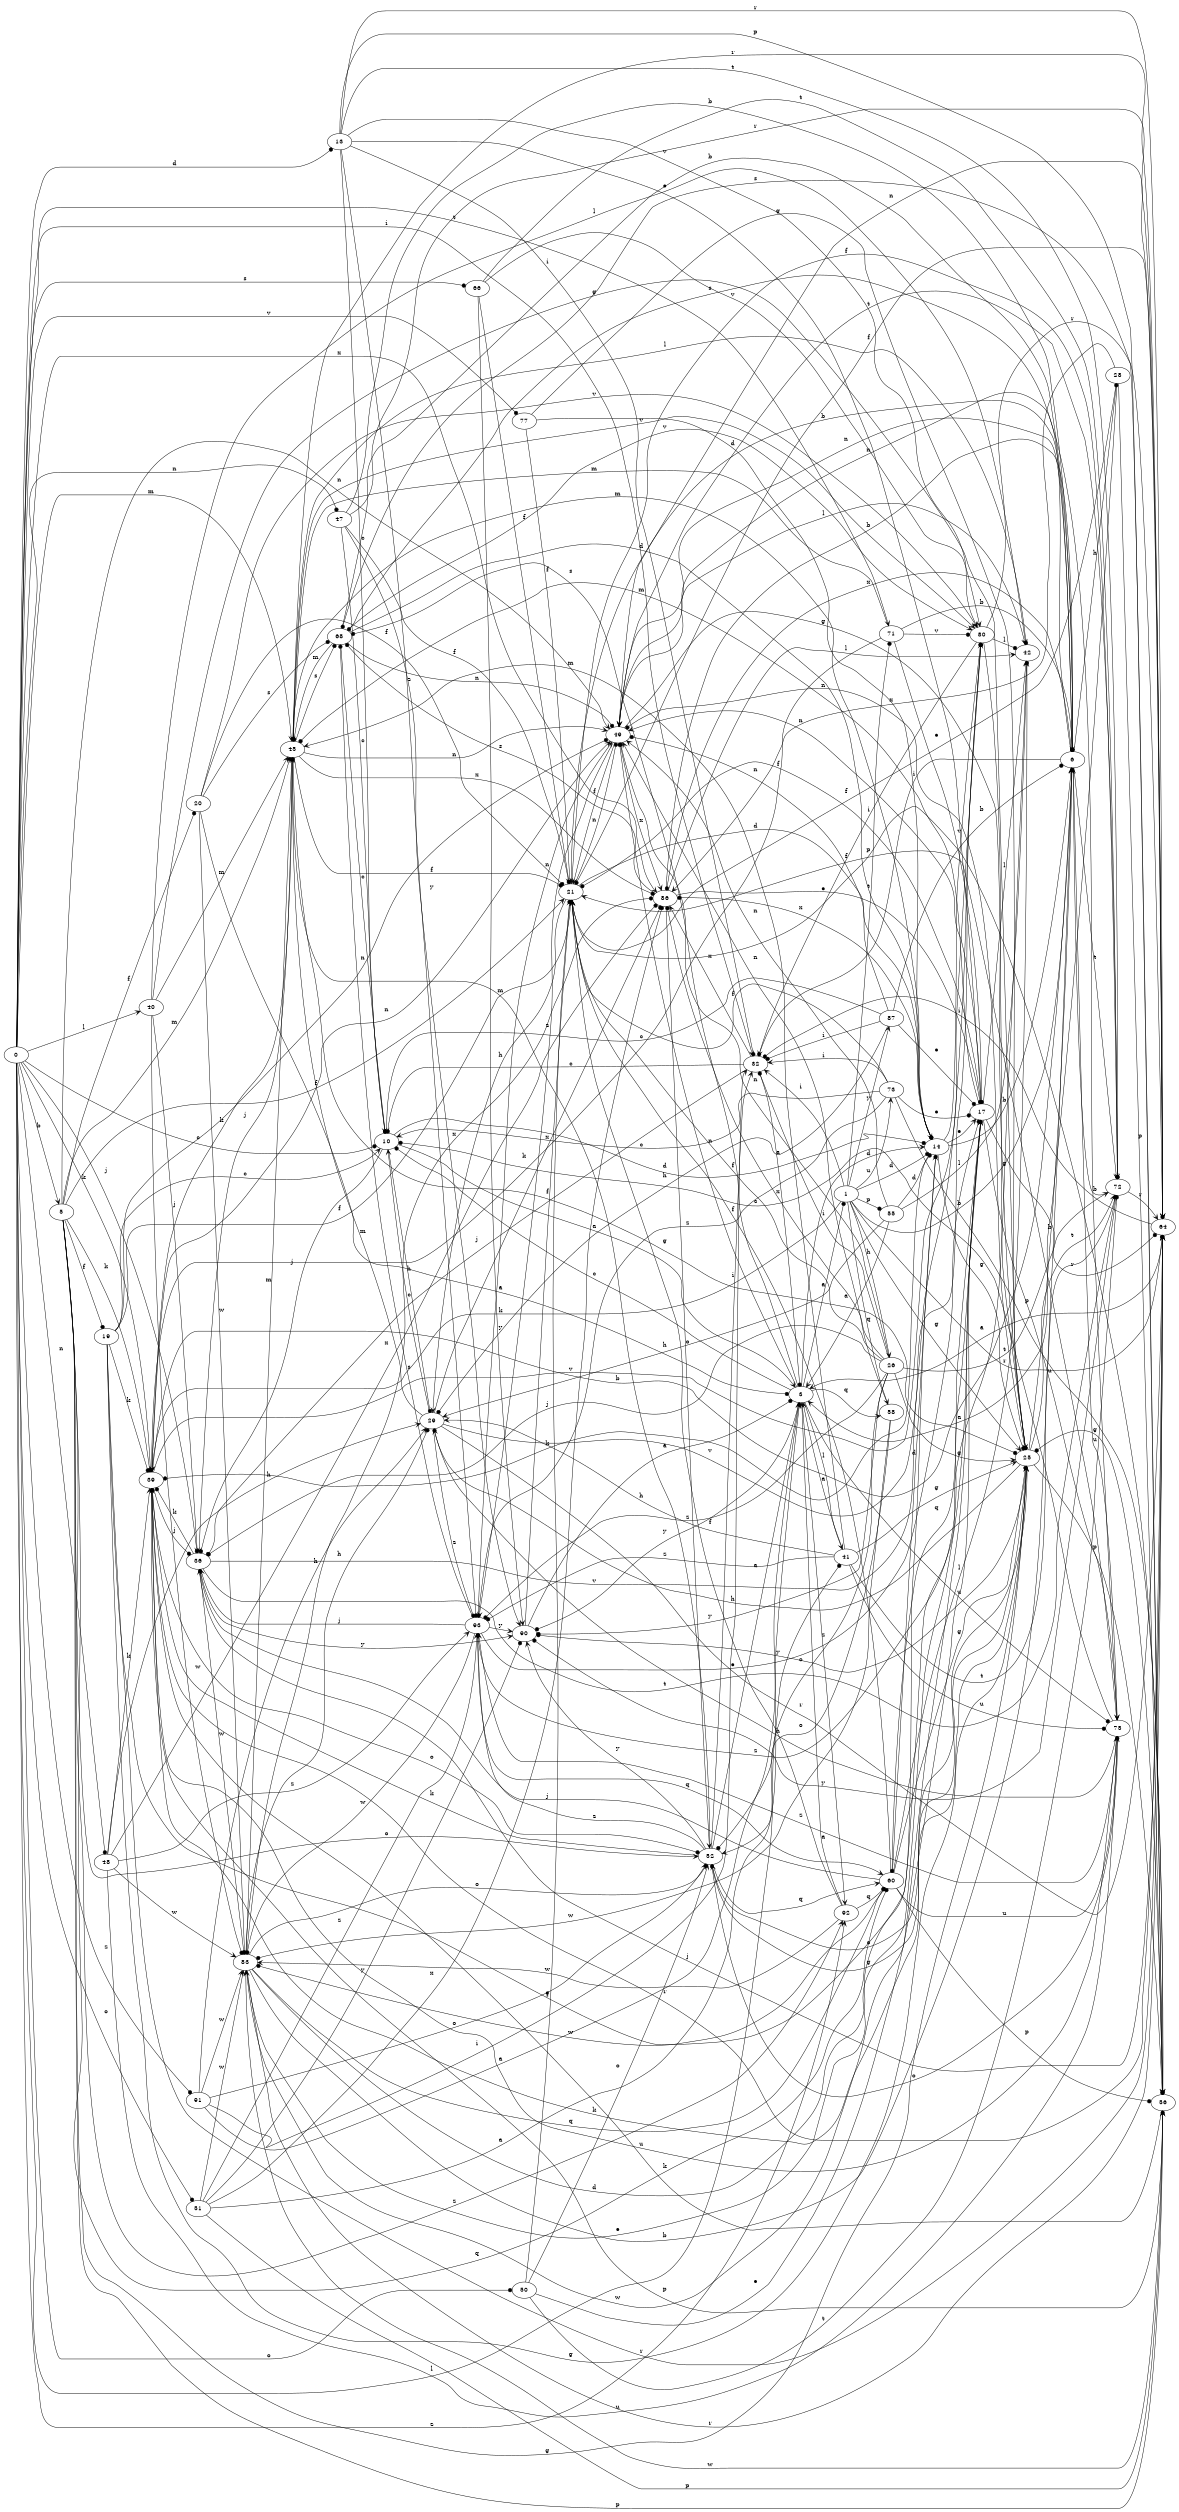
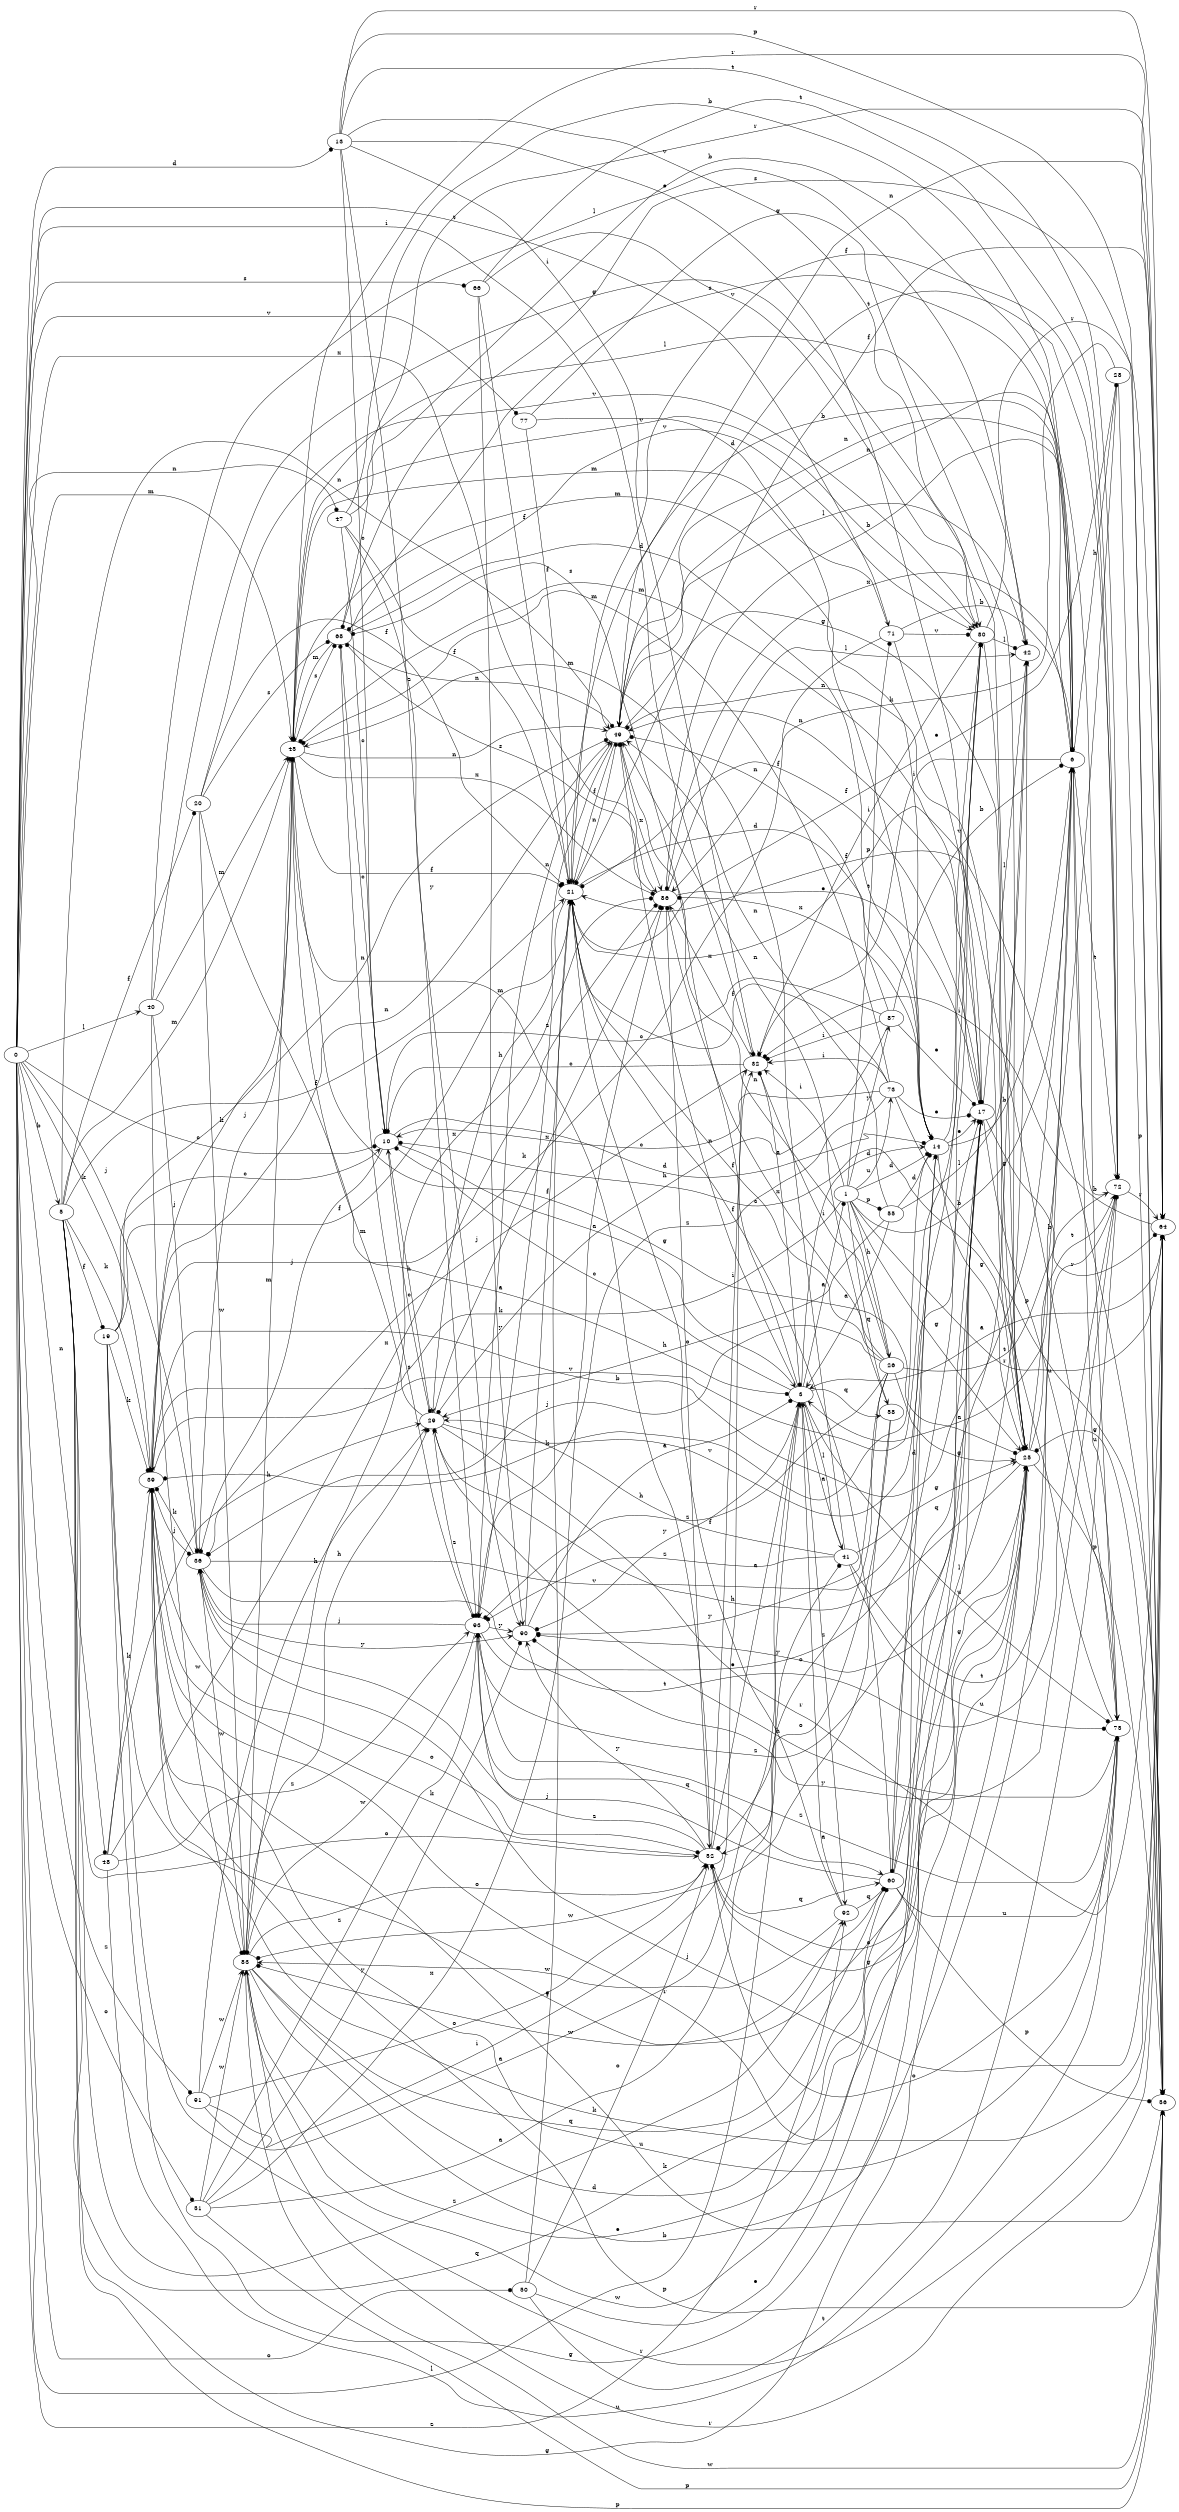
edge "73" -> "45": added, label "m"
edge "28" -> "86": label "x" -> "k"
edge "48" -> "83": removed, label "w"
